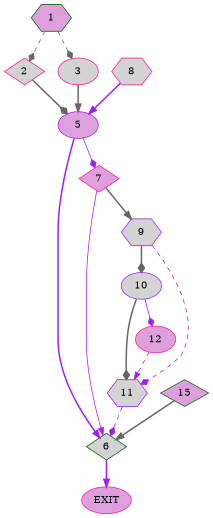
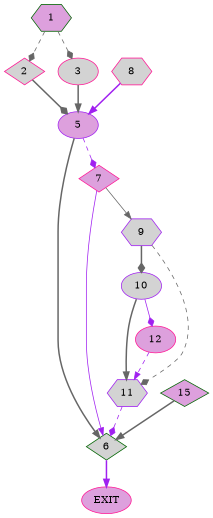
edge "5" -> "7": style solid -> dashed
edge "7" -> "9": style bold -> solid
edge "5" -> "6": color purple -> gray40
edge "9" -> "11": color purple -> gray40
edge "10" -> "11": arrowhead diamond -> normal
